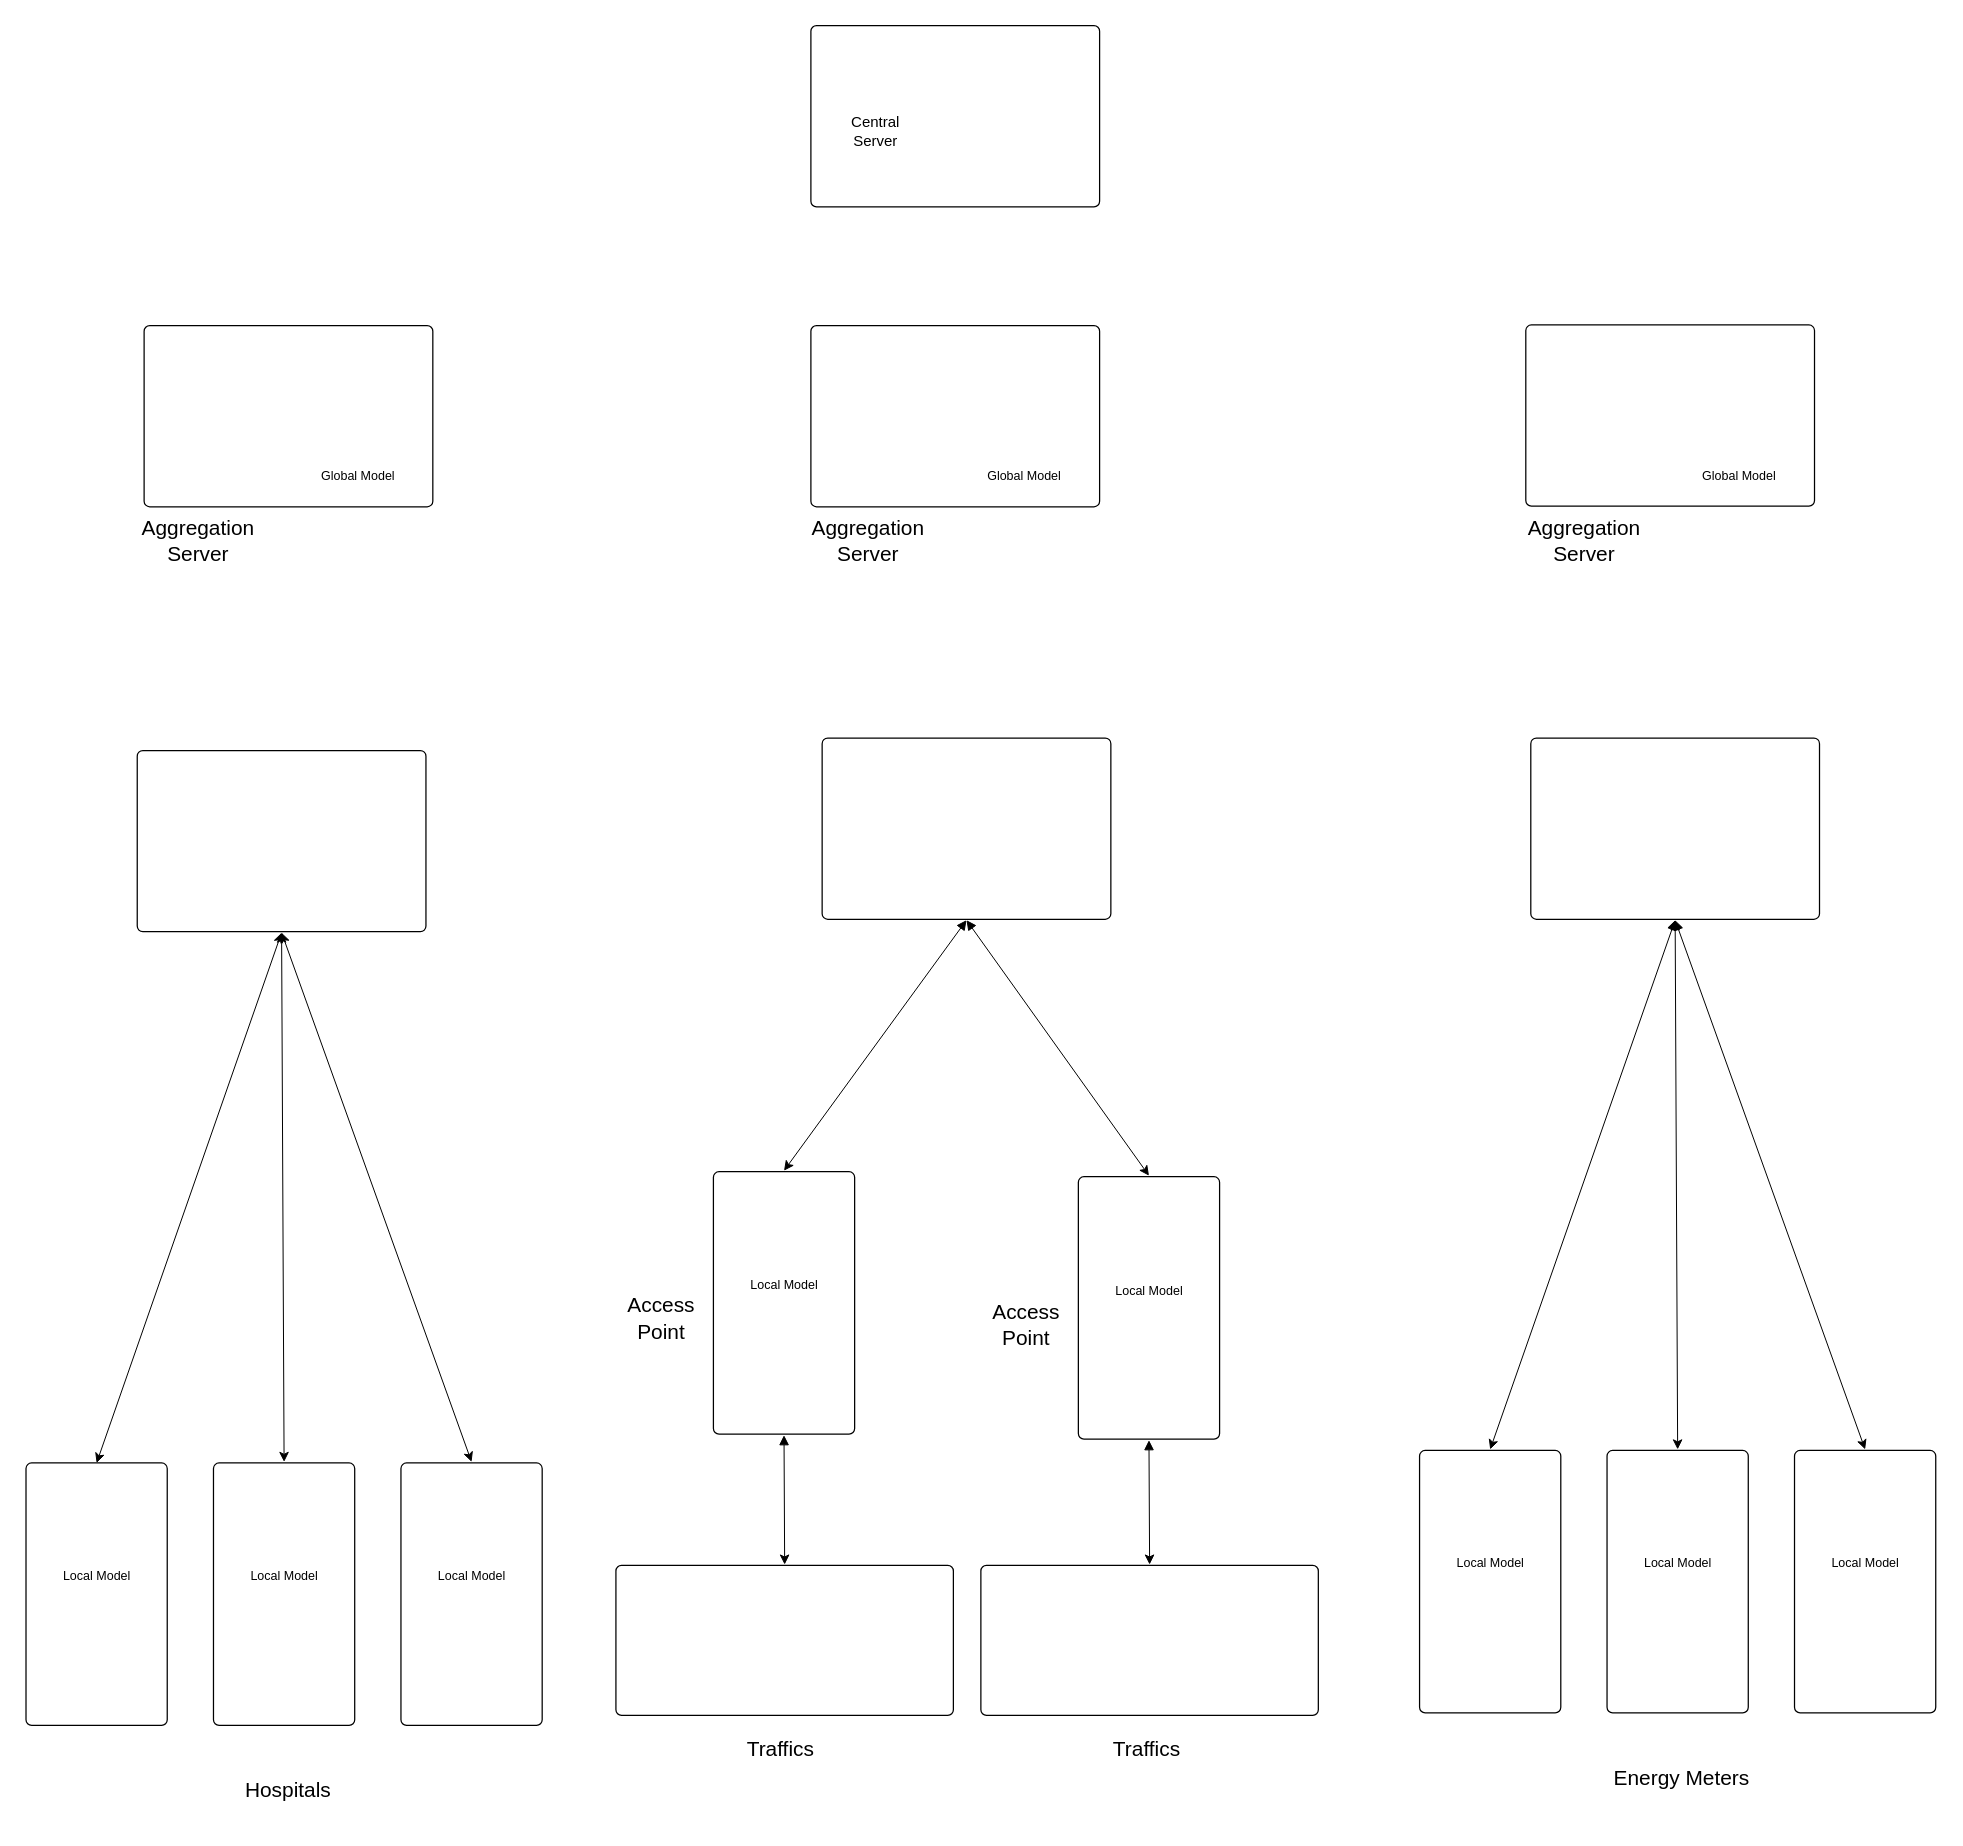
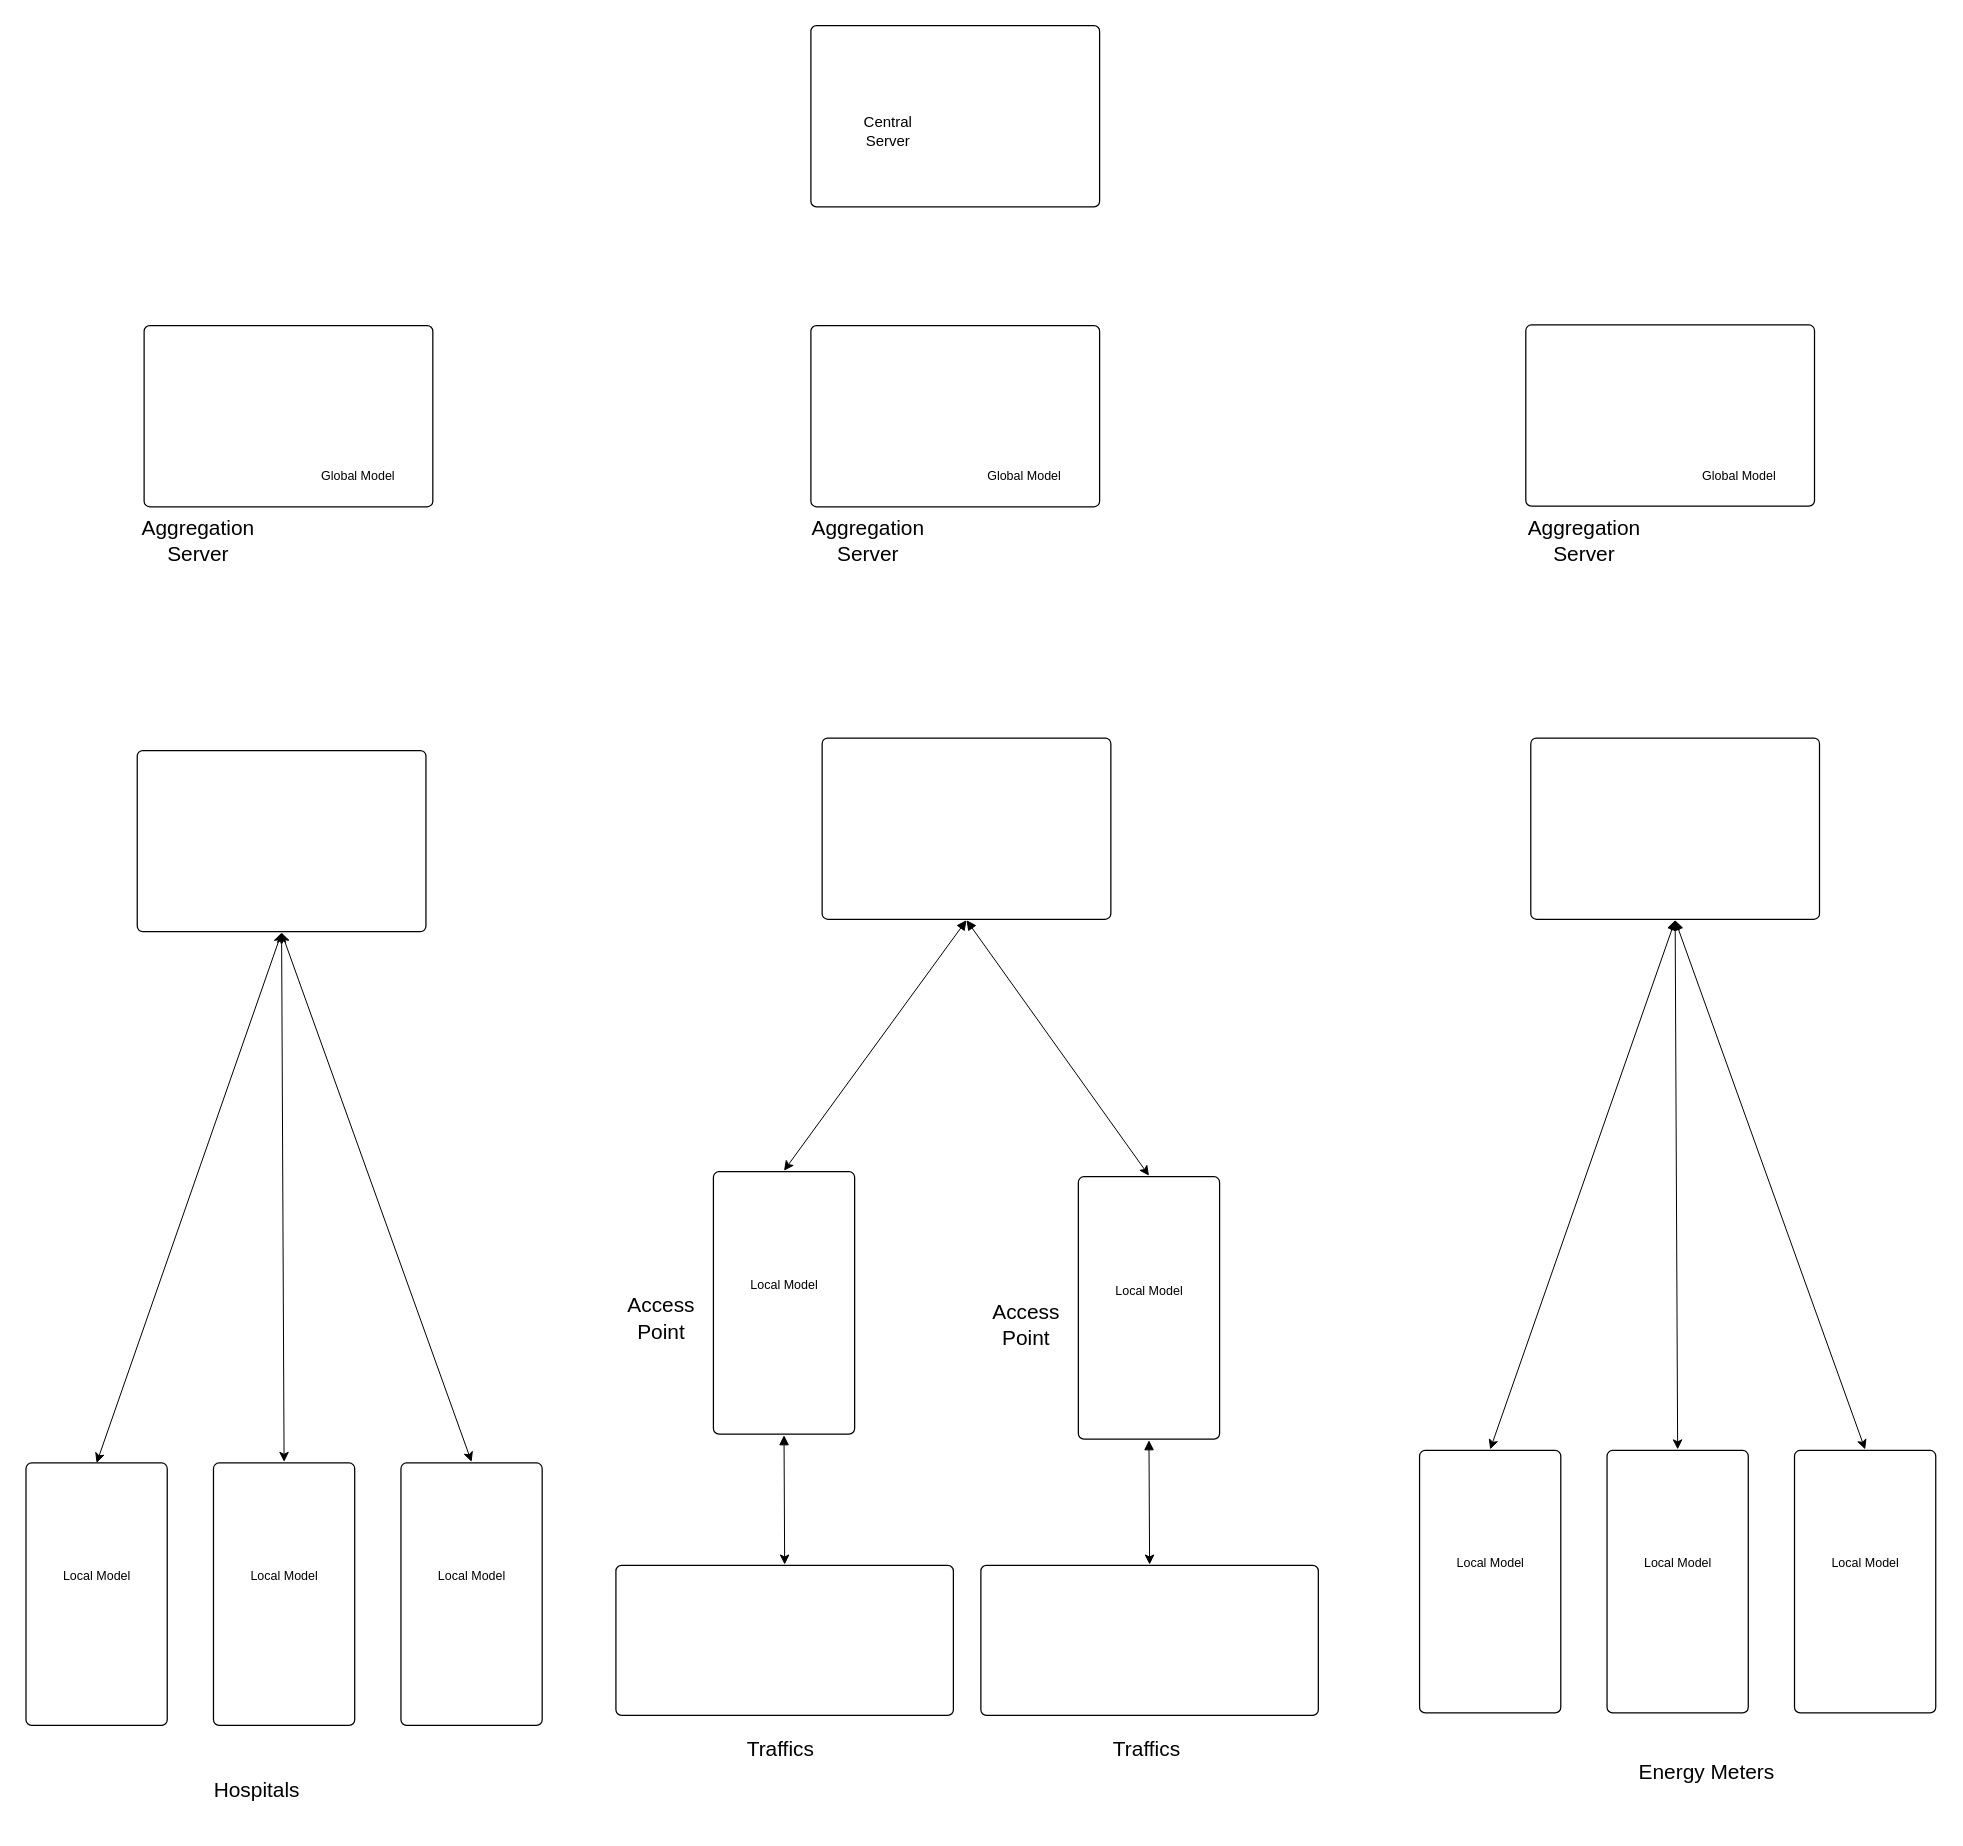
node "Central Server": moved (876, 132) -> (888, 132)
node "Energy Meters": moved (1682, 1779) -> (1707, 1773)
node "Hospitals": moved (288, 1791) -> (257, 1791)
